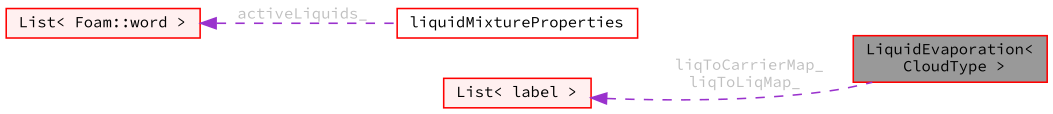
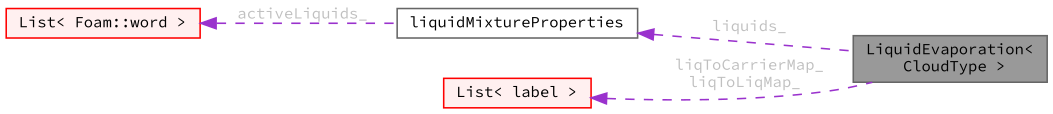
node "liquidMixtureProperties": color red -> gray40
edge "LiquidEvaporation< CloudType >" -> "liquidMixtureProperties": added, label "liquids_"
node "LiquidEvaporation< CloudType >": color red -> gray40
